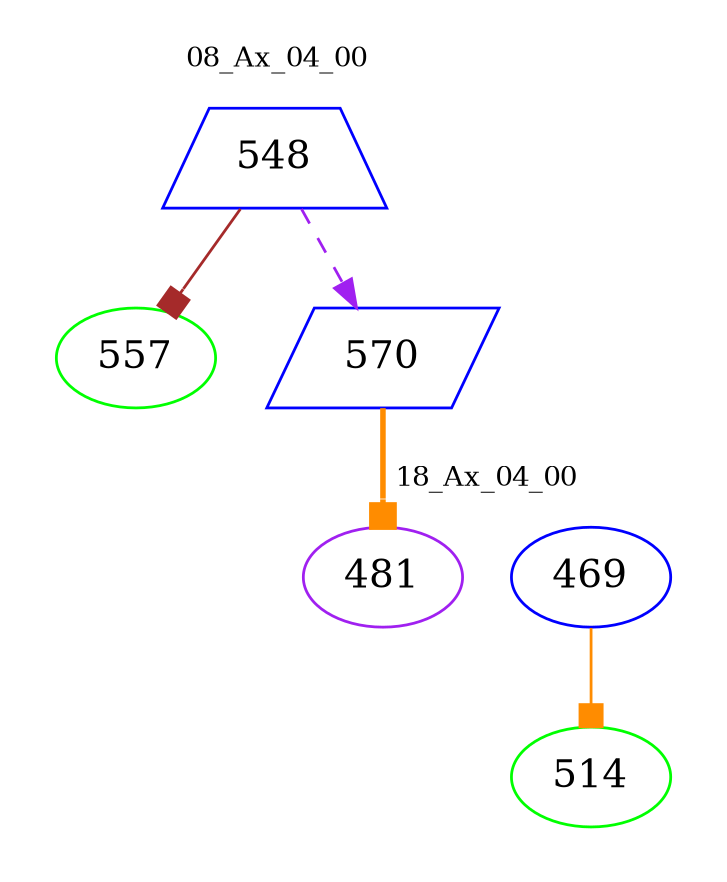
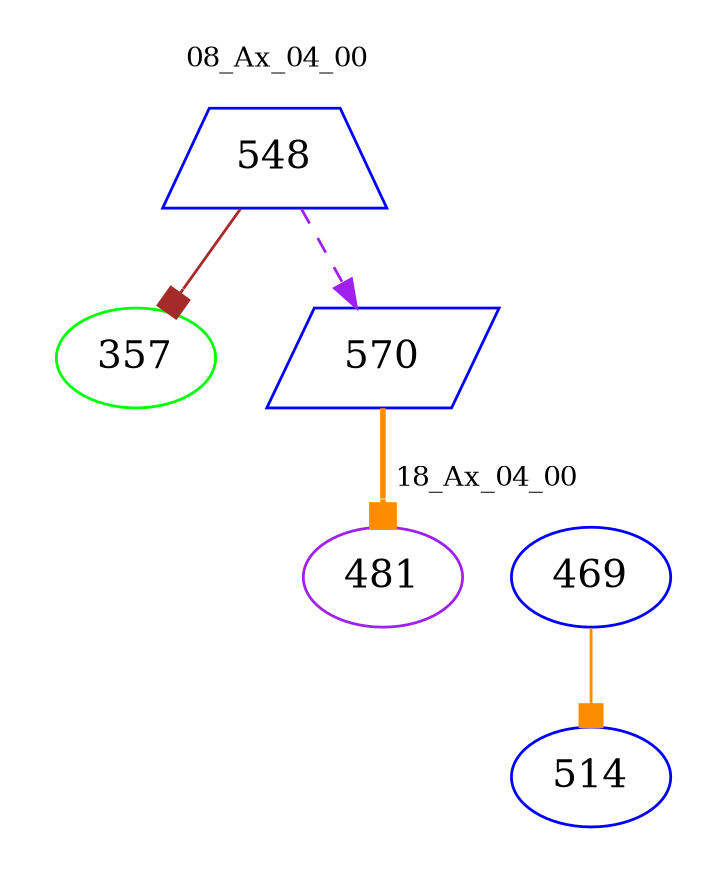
node "557": label "557" -> "357"
node "514": color green -> blue
